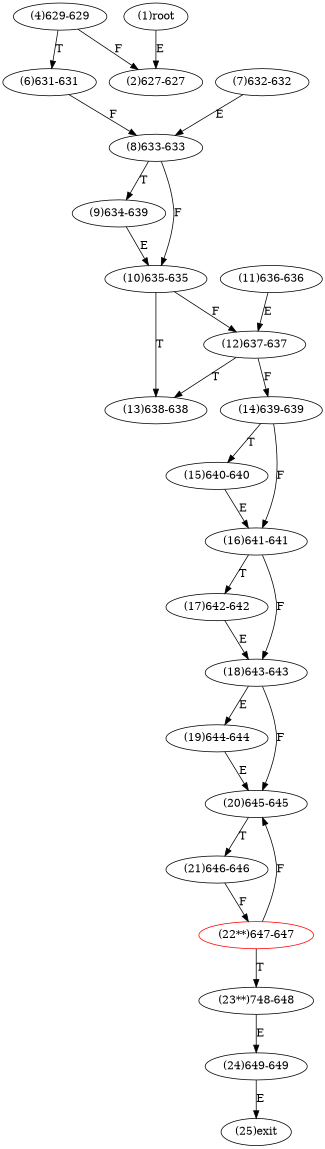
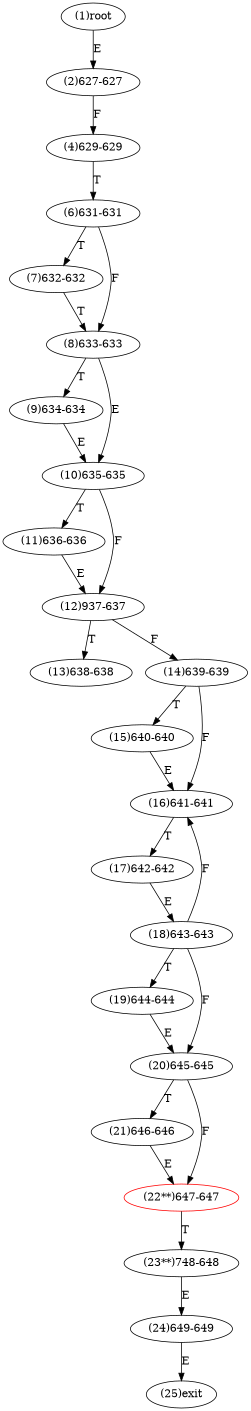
edge "(4)629-629" -> "(2)627-627": reversed
edge "(7)632-632" -> "(8)633-633": label "E" -> "T"
node "(9)634-639": label "(9)634-639" -> "(9)634-634"
edge "(8)633-633" -> "(10)635-635": label "F" -> "E"
edge "(6)631-631" -> "(7)632-632": added, label "T"
edge "(10)635-635" -> "(13)638-638": now "(10)635-635" -> "(11)636-636"
node "(12)637-637": label "(12)637-637" -> "(12)937-637"
edge "(16)641-641" -> "(18)643-643": reversed
edge "(18)643-643" -> "(19)644-644": label "E" -> "T"
edge "(22**)647-647" -> "(20)645-645": reversed
edge "(21)646-646" -> "(22**)647-647": label "F" -> "E"
